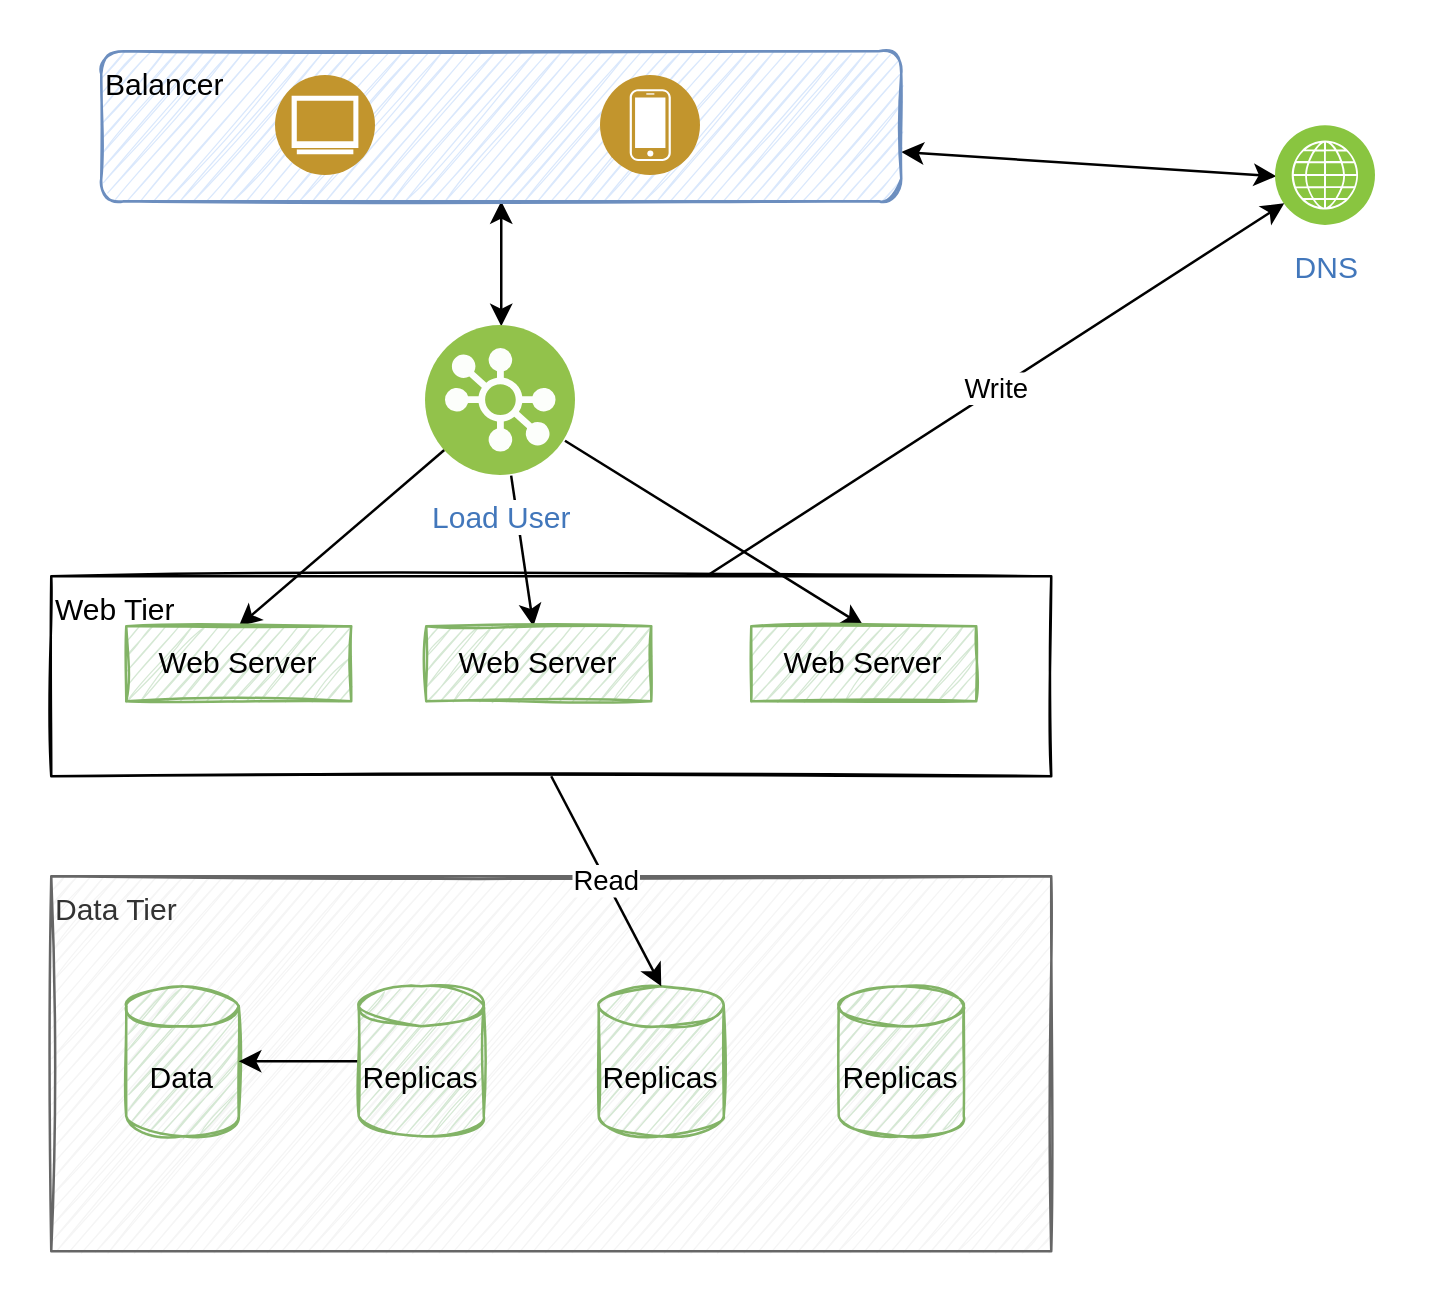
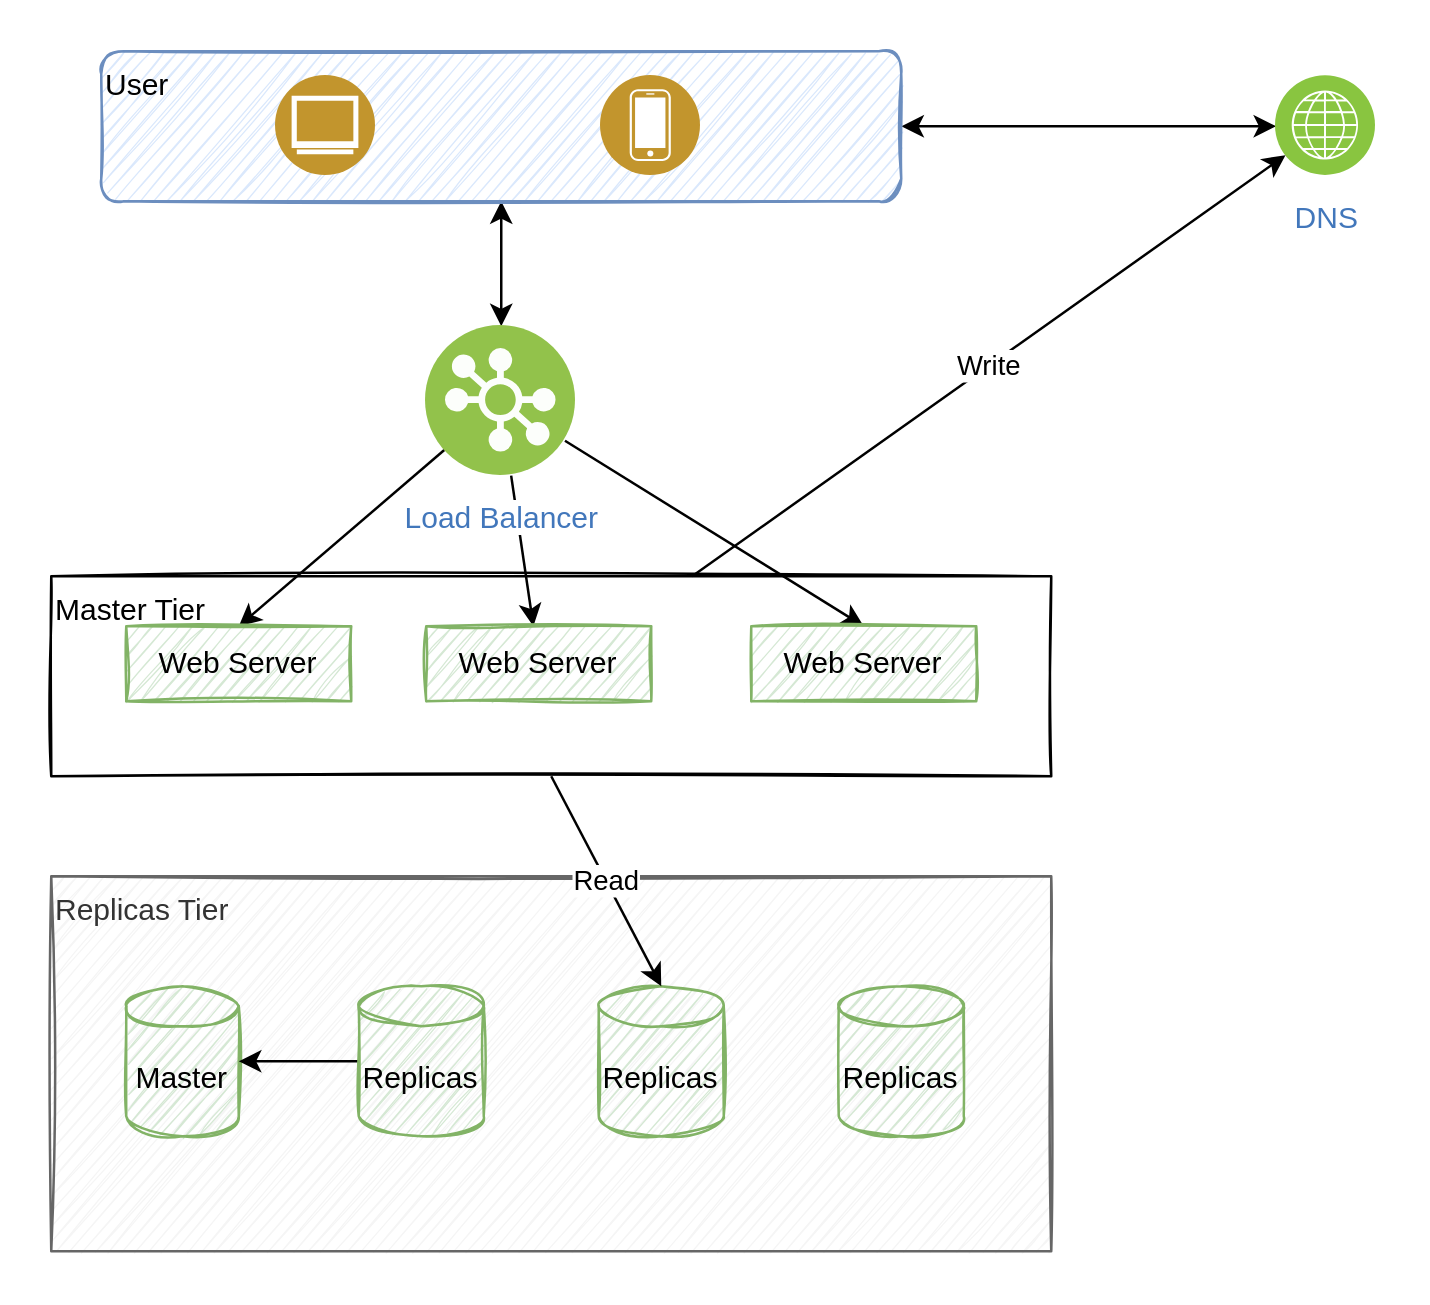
node "Balancer": label "Balancer" -> "User"
node "DNS": moved (1326, 176) -> (1326, 126)
node "Load User": label "Load User" -> "Load Balancer"
node "Web Tier": label "Web Tier" -> "Master Tier"
node "Data Tier": label "Data Tier" -> "Replicas Tier"
node "Data": label "Data" -> "Master"
